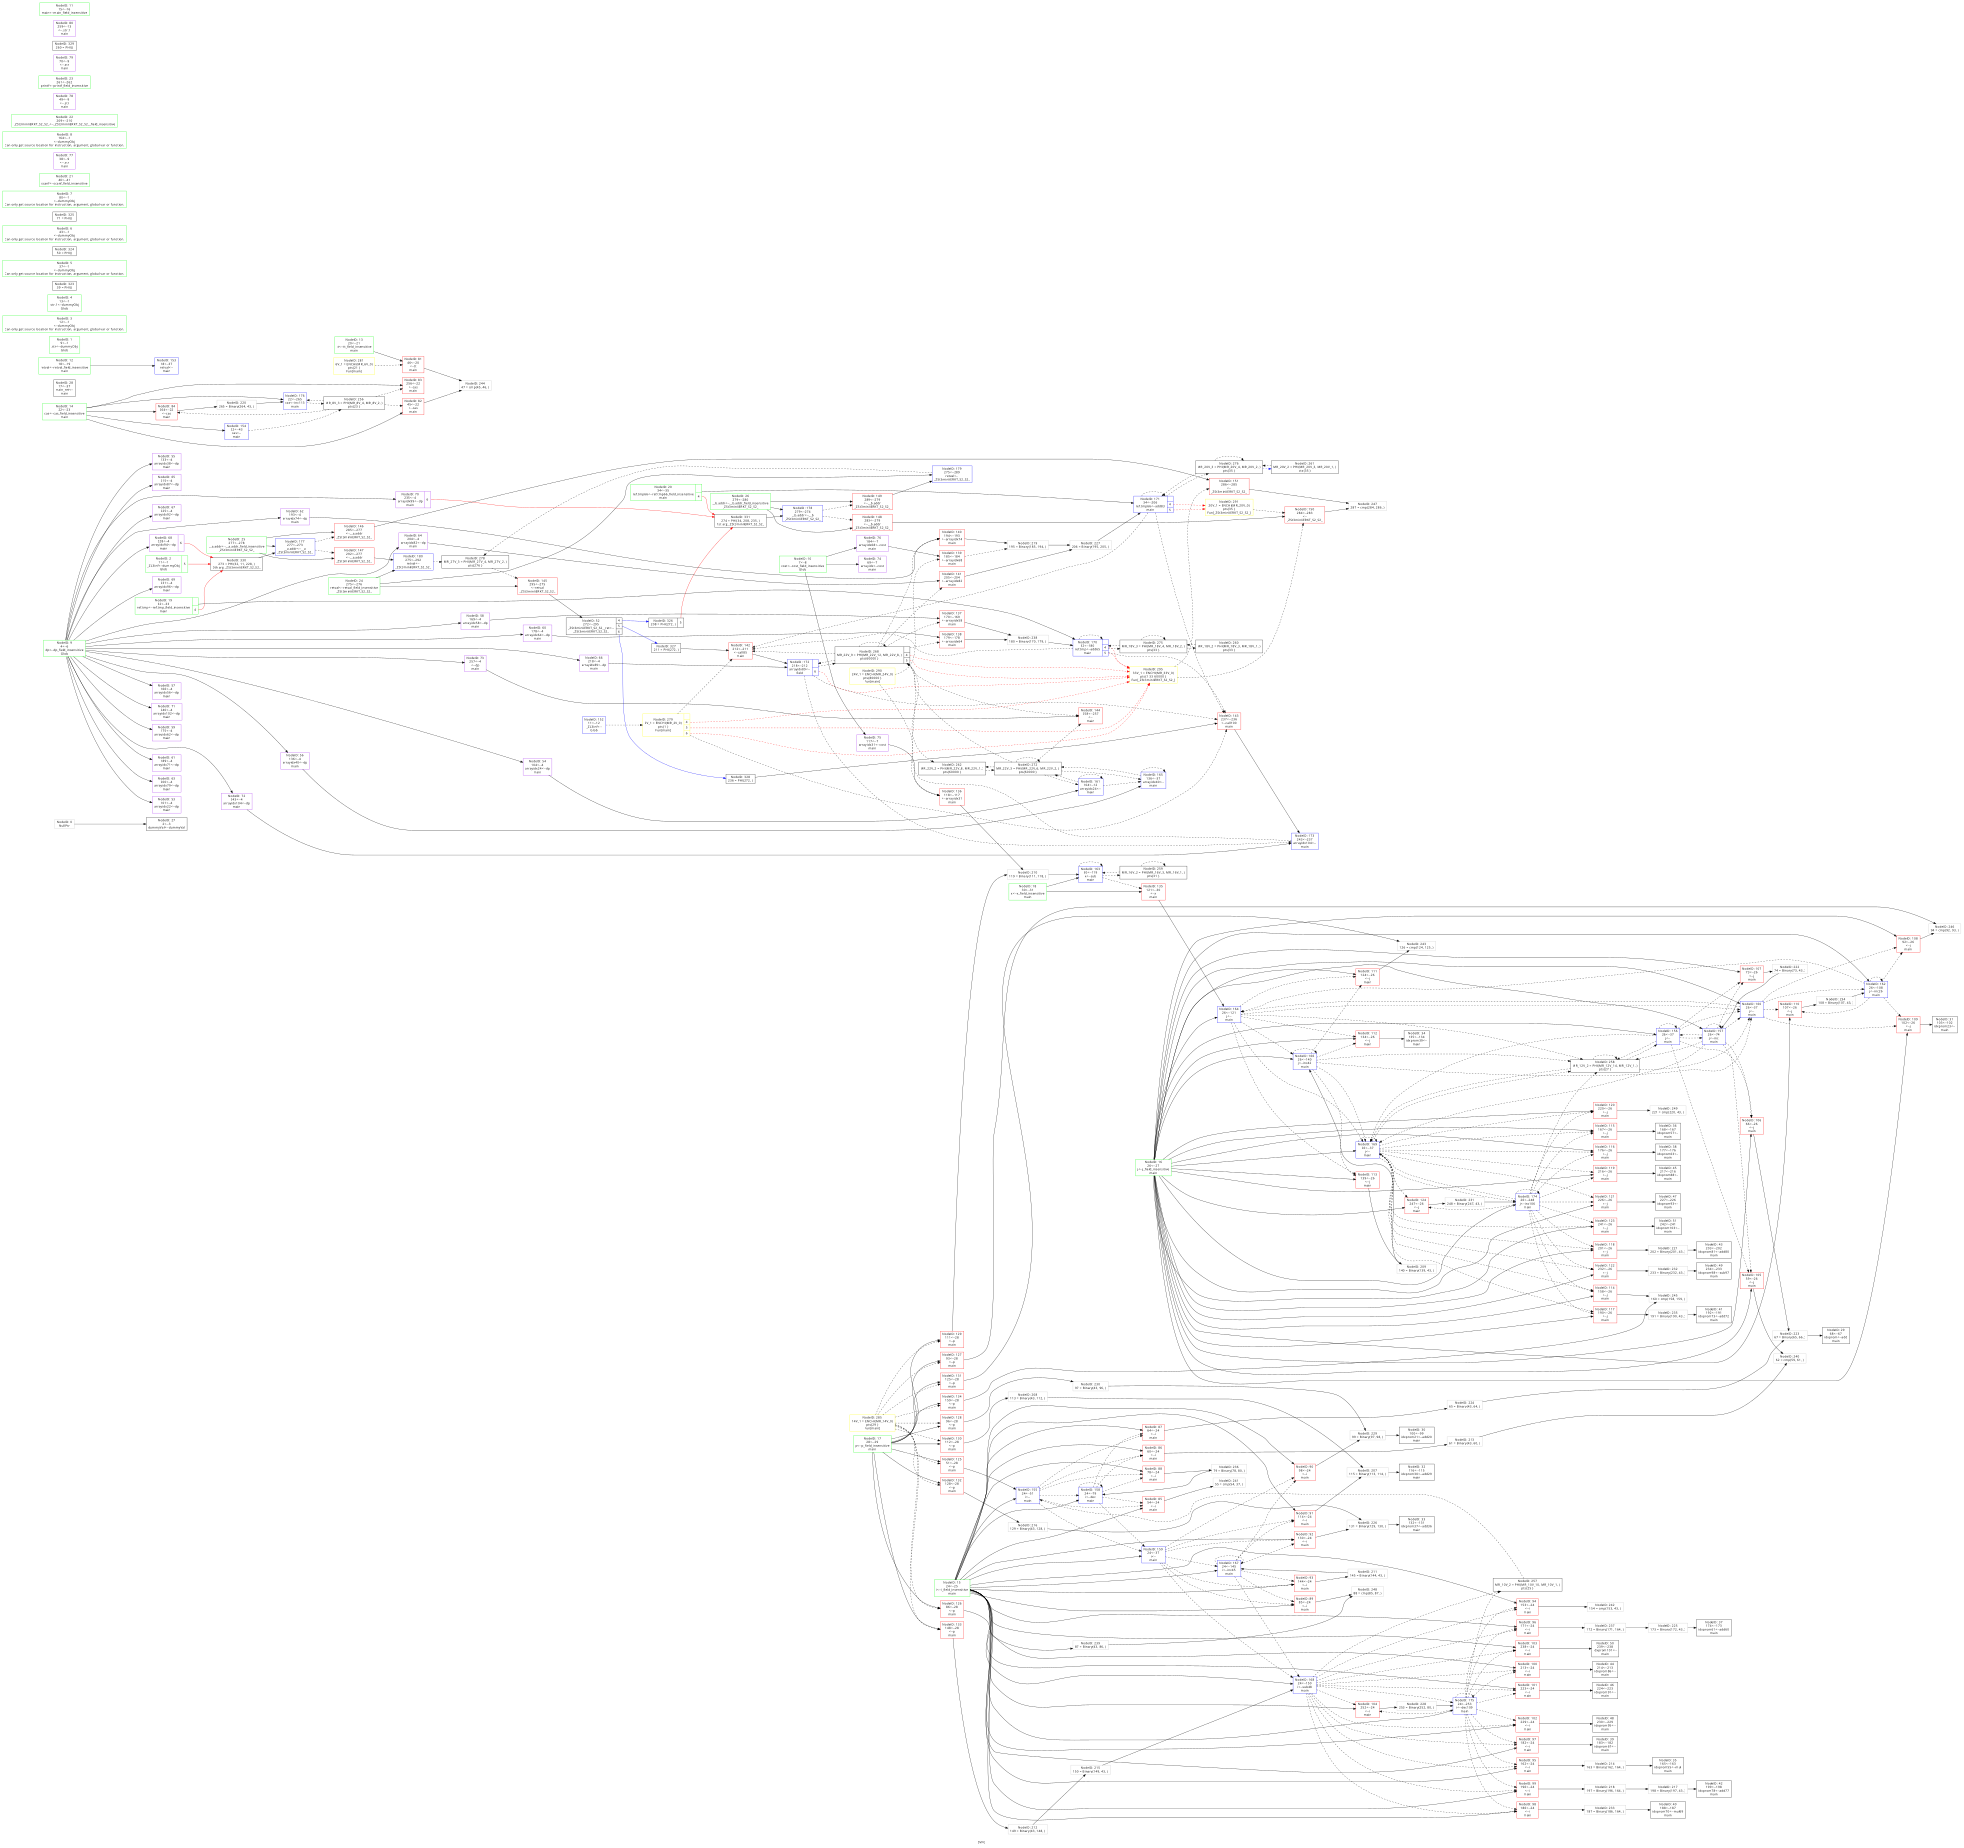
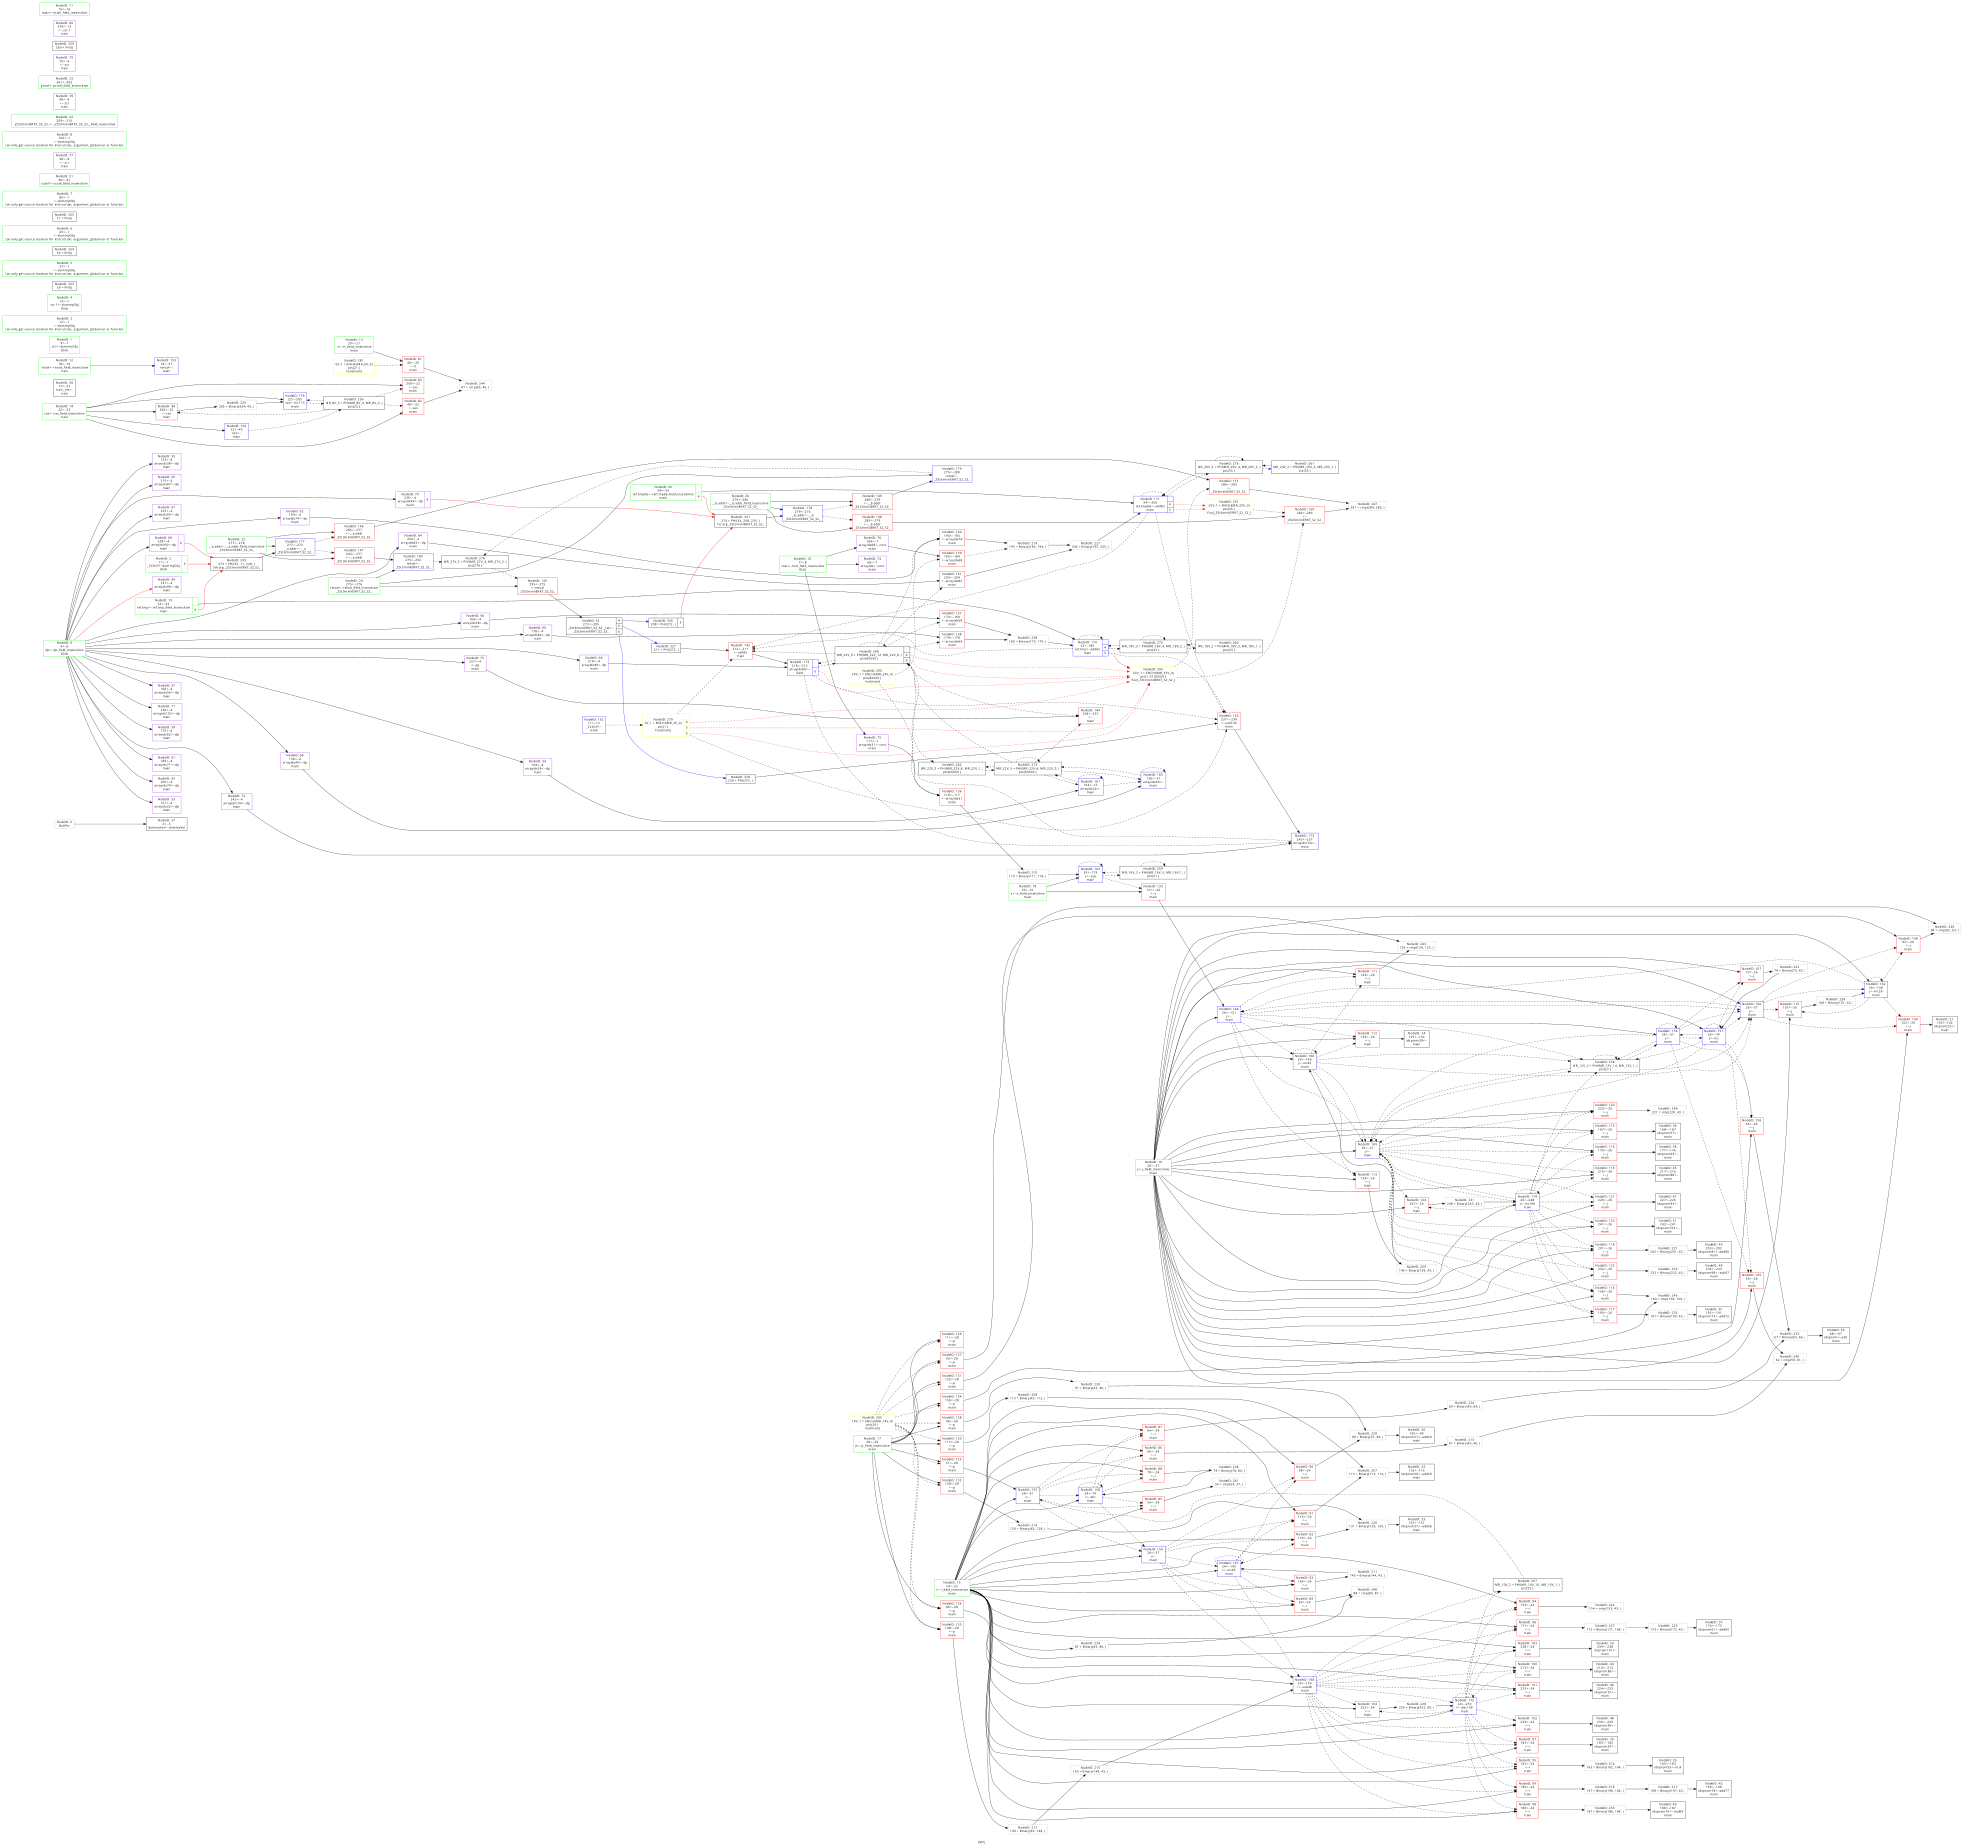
edge "NodeID: 9" -> "NodeID: 69": color black -> red
edge "NodeID: 129" -> "NodeID: 210": removed
